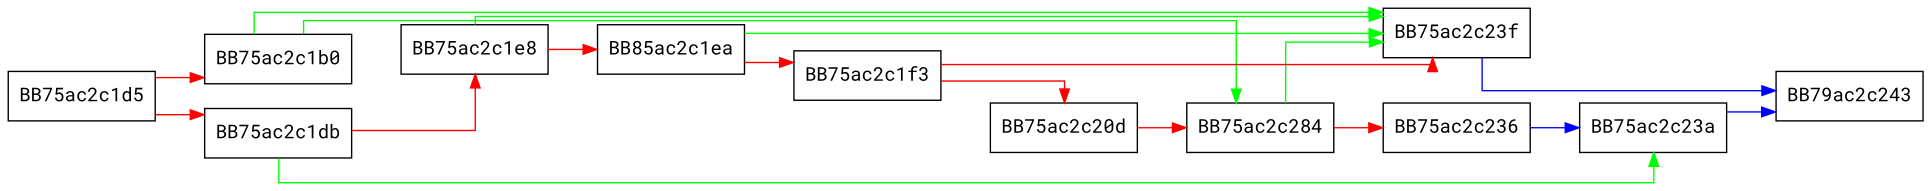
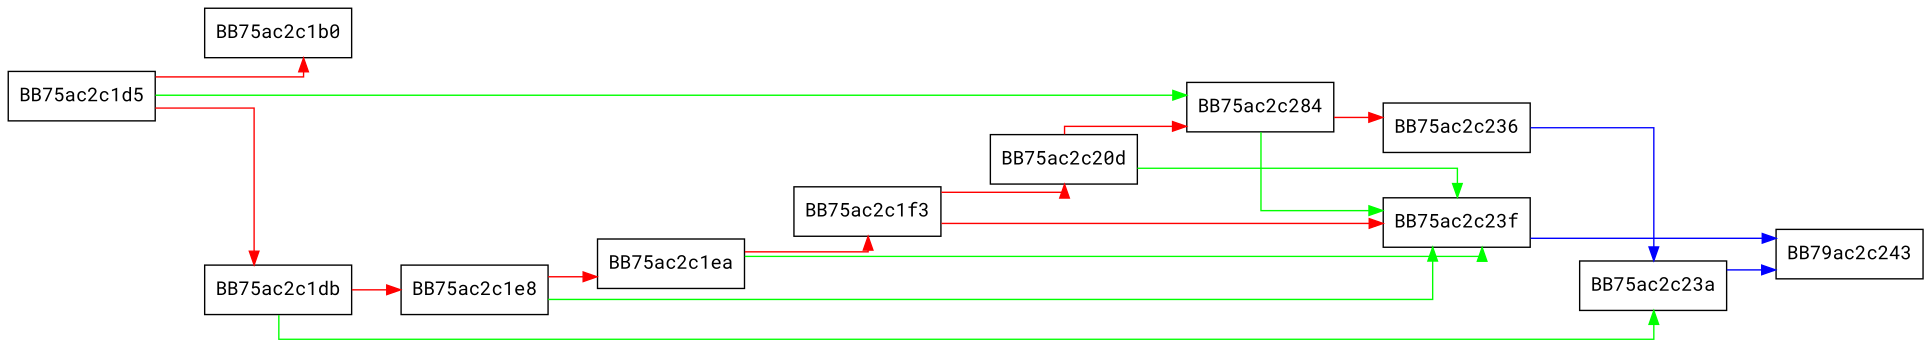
edge "BB75ac2c1b0" -> "BB75ac2c23f": now "BB75ac2c20d" -> "BB75ac2c23f"
edge "BB75ac2c1b0" -> "BB75ac2c284": now "BB75ac2c1d5" -> "BB75ac2c284"
node "BB85ac2c1ea": label "BB85ac2c1ea" -> "BB75ac2c1ea"
